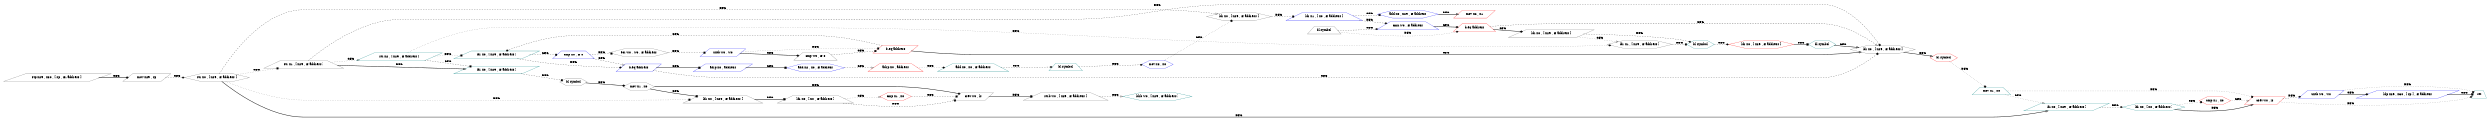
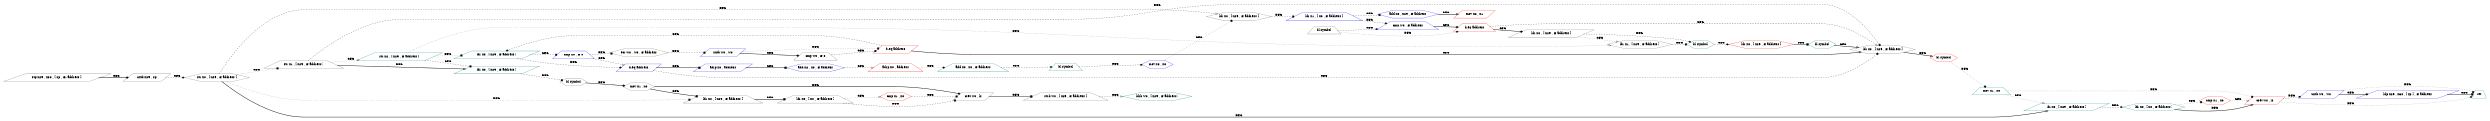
edge "str x2 , [ x29 , # address ]" -> "ldr x1 , [ x29 , # address ]": arrowhead diamond -> onormal
node "mov x29 , sp": label "mov x29 , sp" -> "uxtb x29 , sp"
